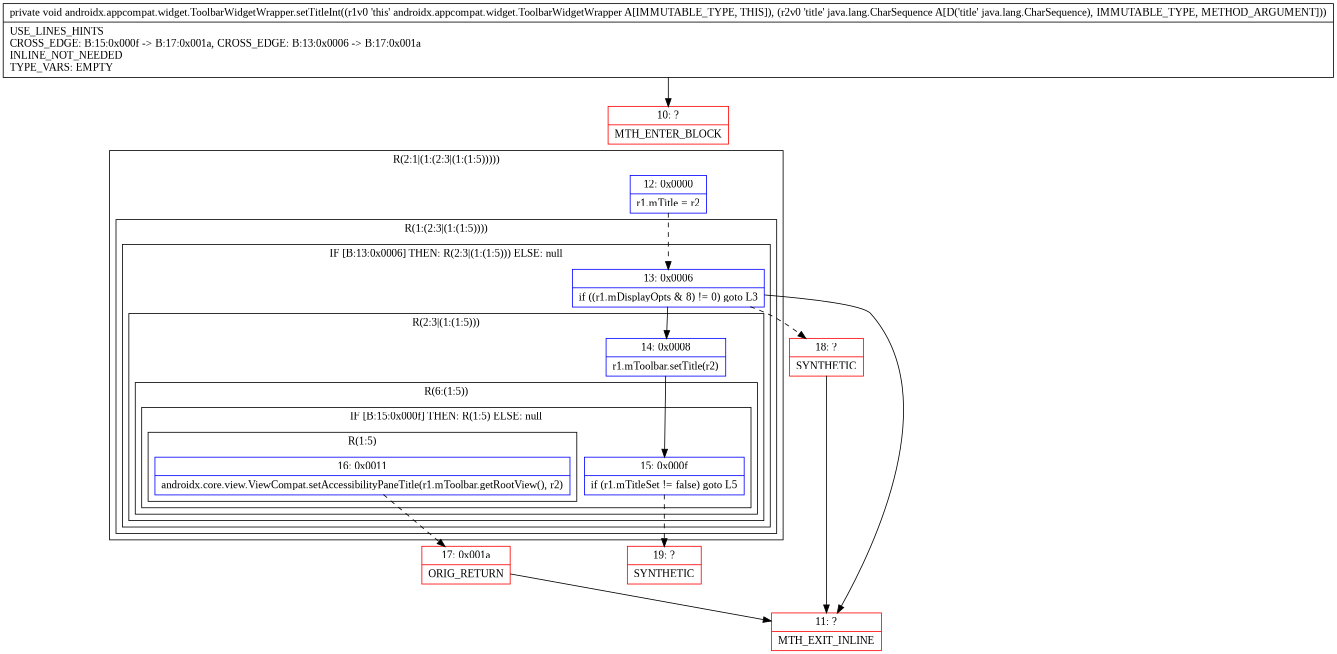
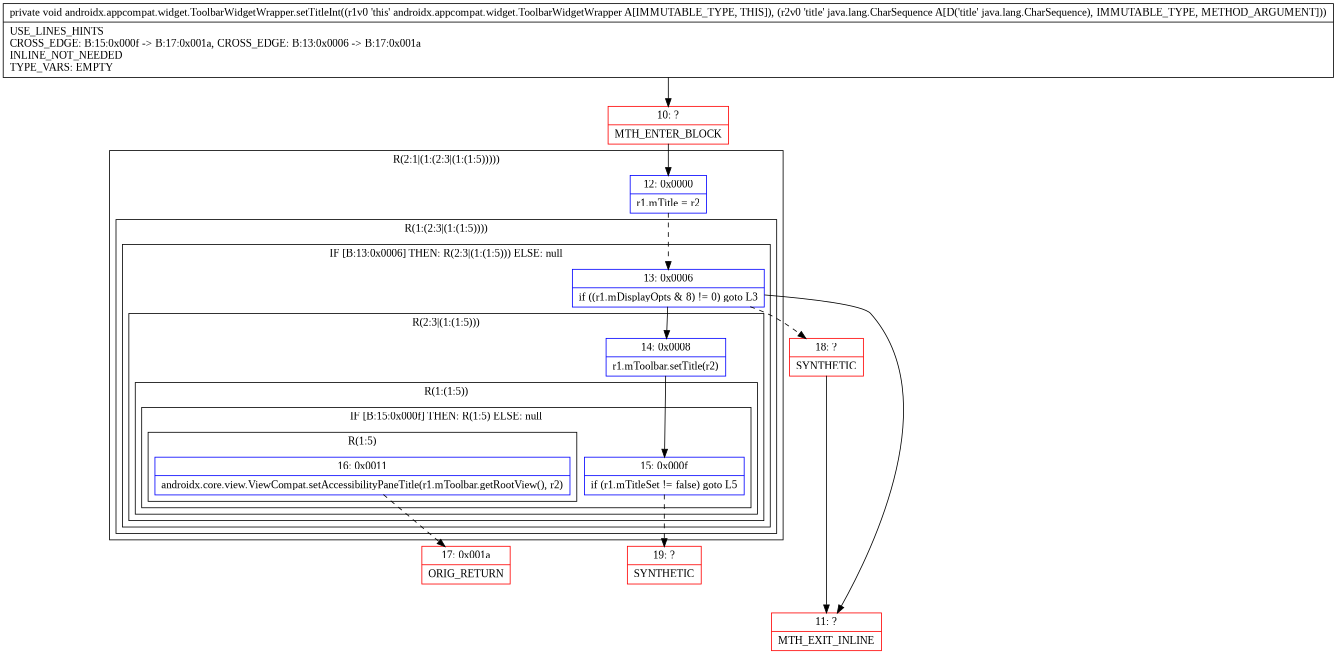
edge "10: ?" -> "12: 0x0000": added
cluster "R(6:(1:5))": label "R(6:(1:5))" -> "R(1:(1:5))"
edge "17: 0x001a" -> "11: ?": removed
